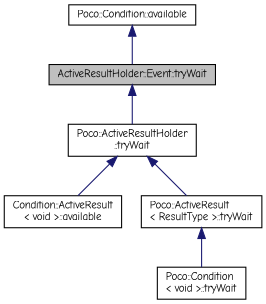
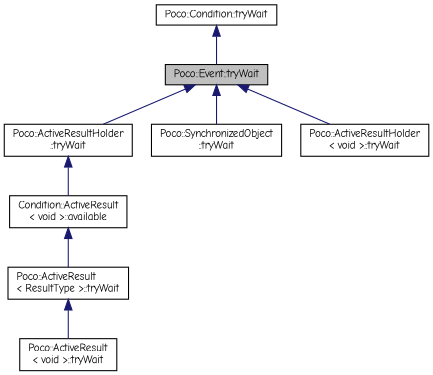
node "Poco::Condition::available": label "Poco::Condition::available" -> "Poco::Condition::tryWait"
node "ActiveResultHolder::Event::tryWait": label "ActiveResultHolder::Event::tryWait" -> "Poco::Event::tryWait"
node "Poco::SynchronizedObject ::tryWait": added
node "Poco::ActiveResultHolder < void >::tryWait": added
edge "Poco::ActiveResult < ResultType >::tryWait" -> "Poco::ActiveResultHolder ::tryWait": now "Poco::ActiveResult < ResultType >::tryWait" -> "Condition::ActiveResult < void >::available"
node "Poco::Condition < void >::tryWait": label "Poco::Condition < void >::tryWait" -> "Poco::ActiveResult < void >::tryWait"
